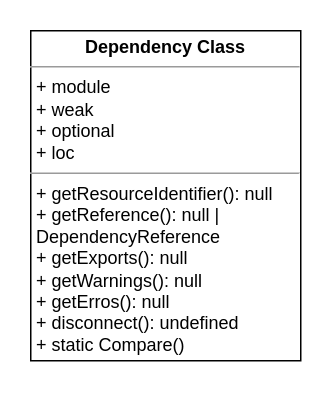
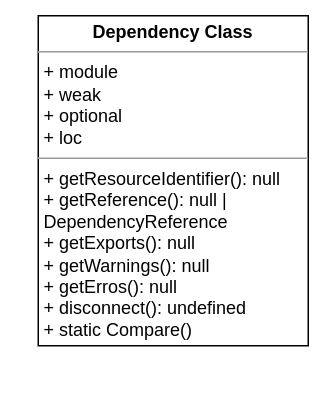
node "Dependency Class + module + weak + optional + loc + getResourceIdentifier(): null + getReference(): null | DependencyReference + getExports(): null + getWarnings(): null + getErros(): null + disconnect(): undefined + static Compare()": moved (166, 196) -> (173, 181)
